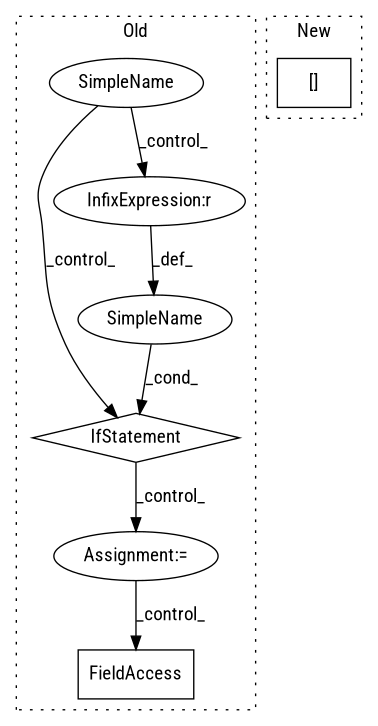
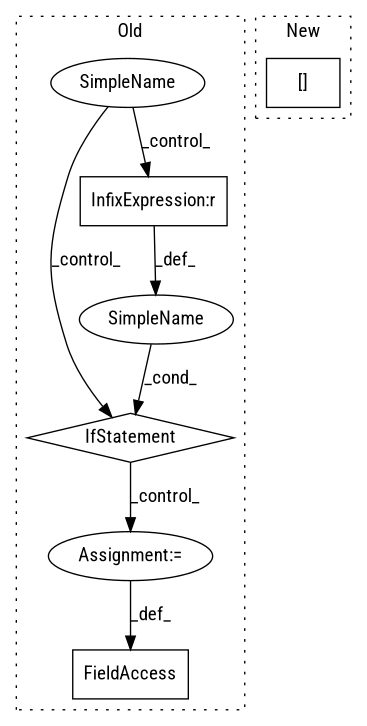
node "InfixExpression:r": shape ellipse -> box
edge "Assignment:=" -> "FieldAccess": label "_control_" -> "_def_"
